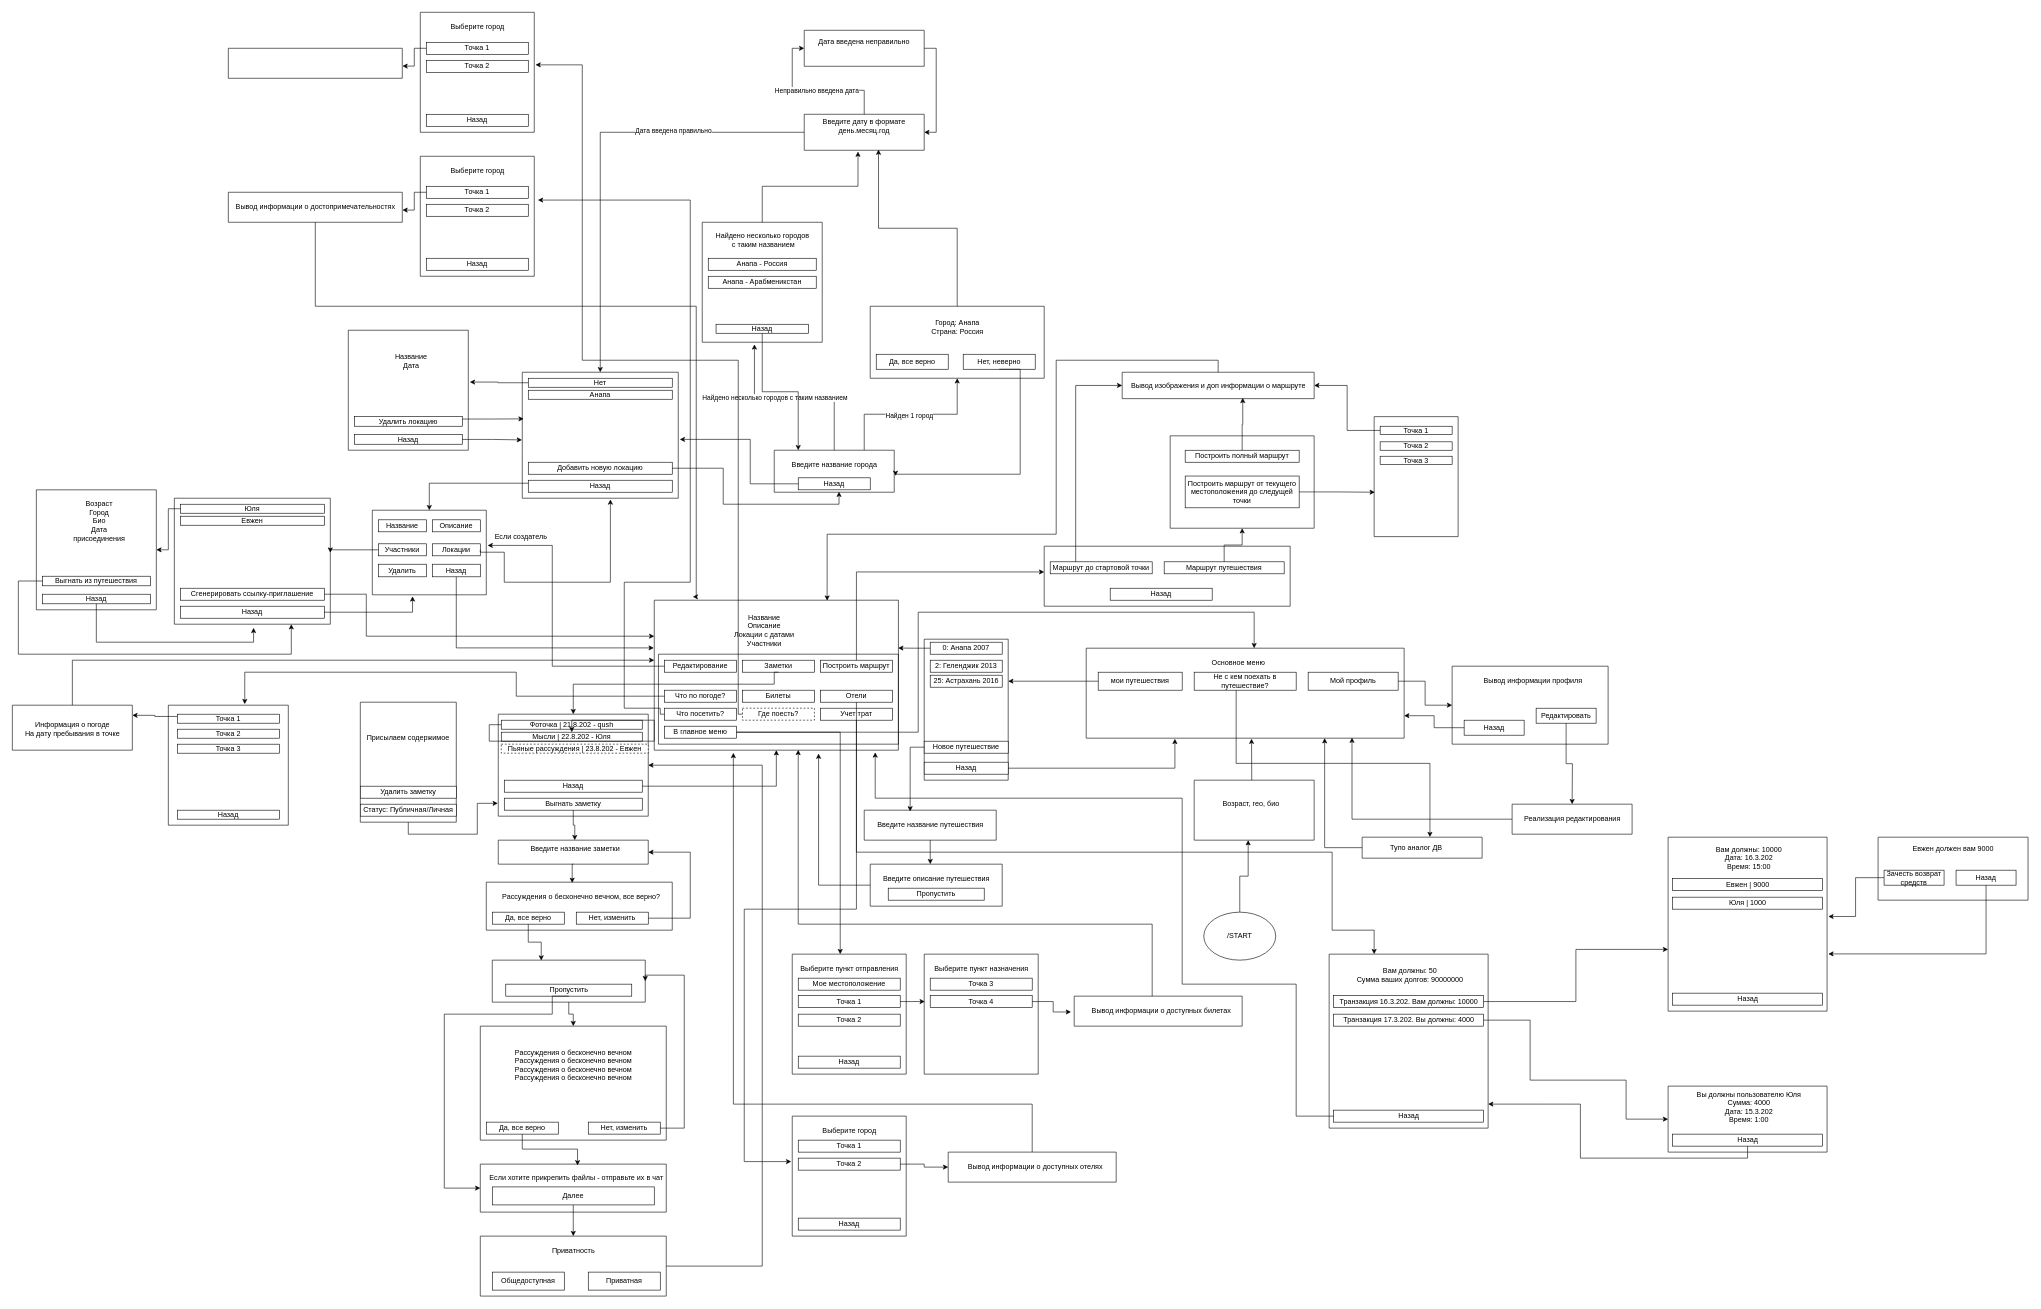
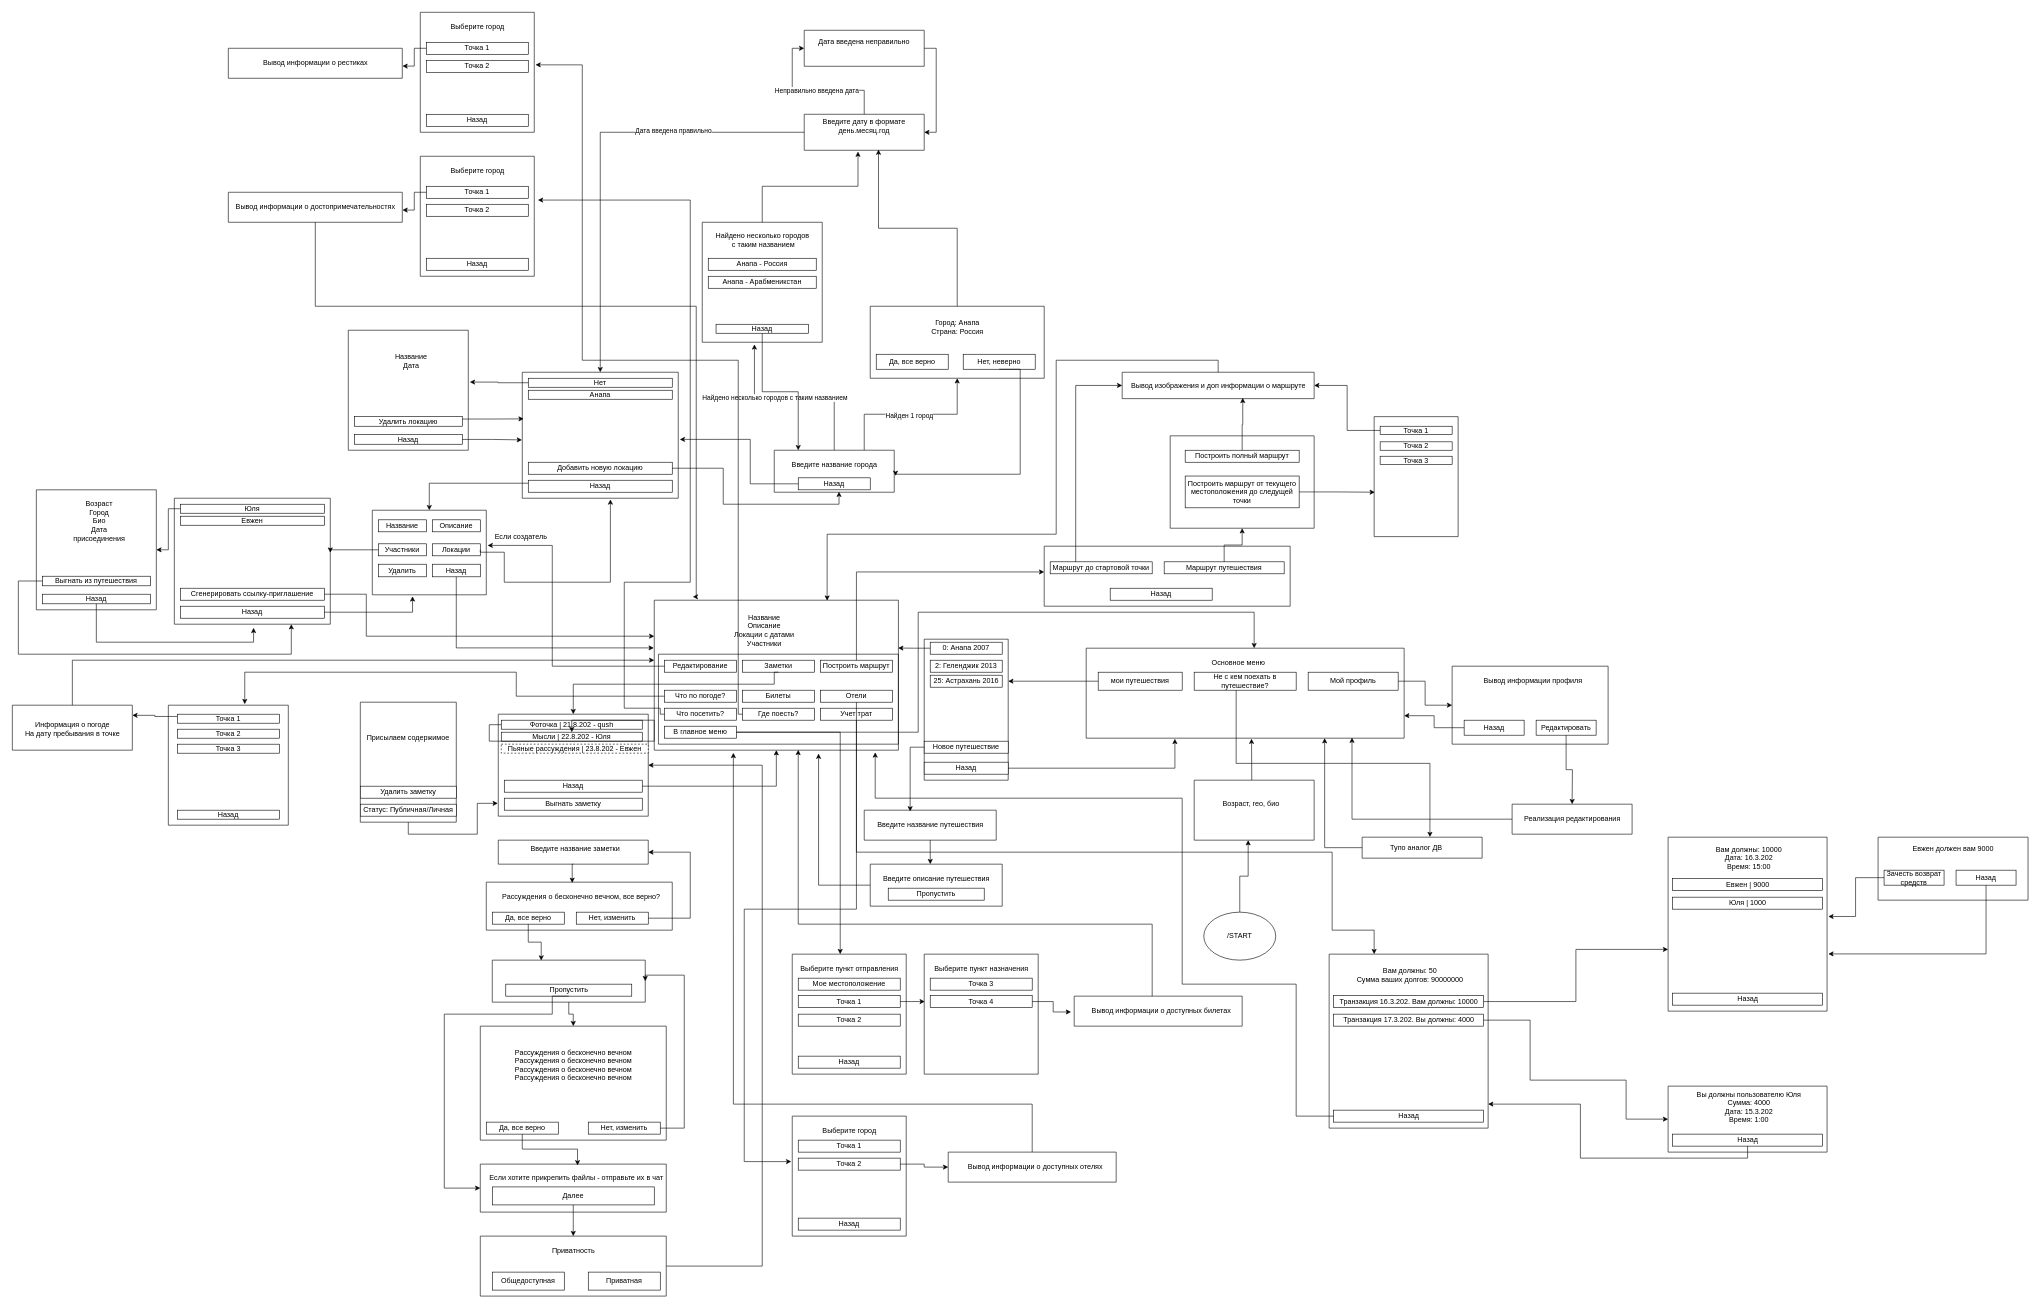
node "Вывод информации о рестиках": added
node "Где поесть?": style dashed -> solid
node "Редактировать": moved (1566, 716) -> (1566, 728)
edge "Выгнать заметку" -> "Введите название заметки": removed
